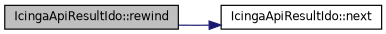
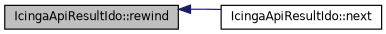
edge "IcingaApiResultIdo::rewind" -> "IcingaApiResultIdo::next": reversed
